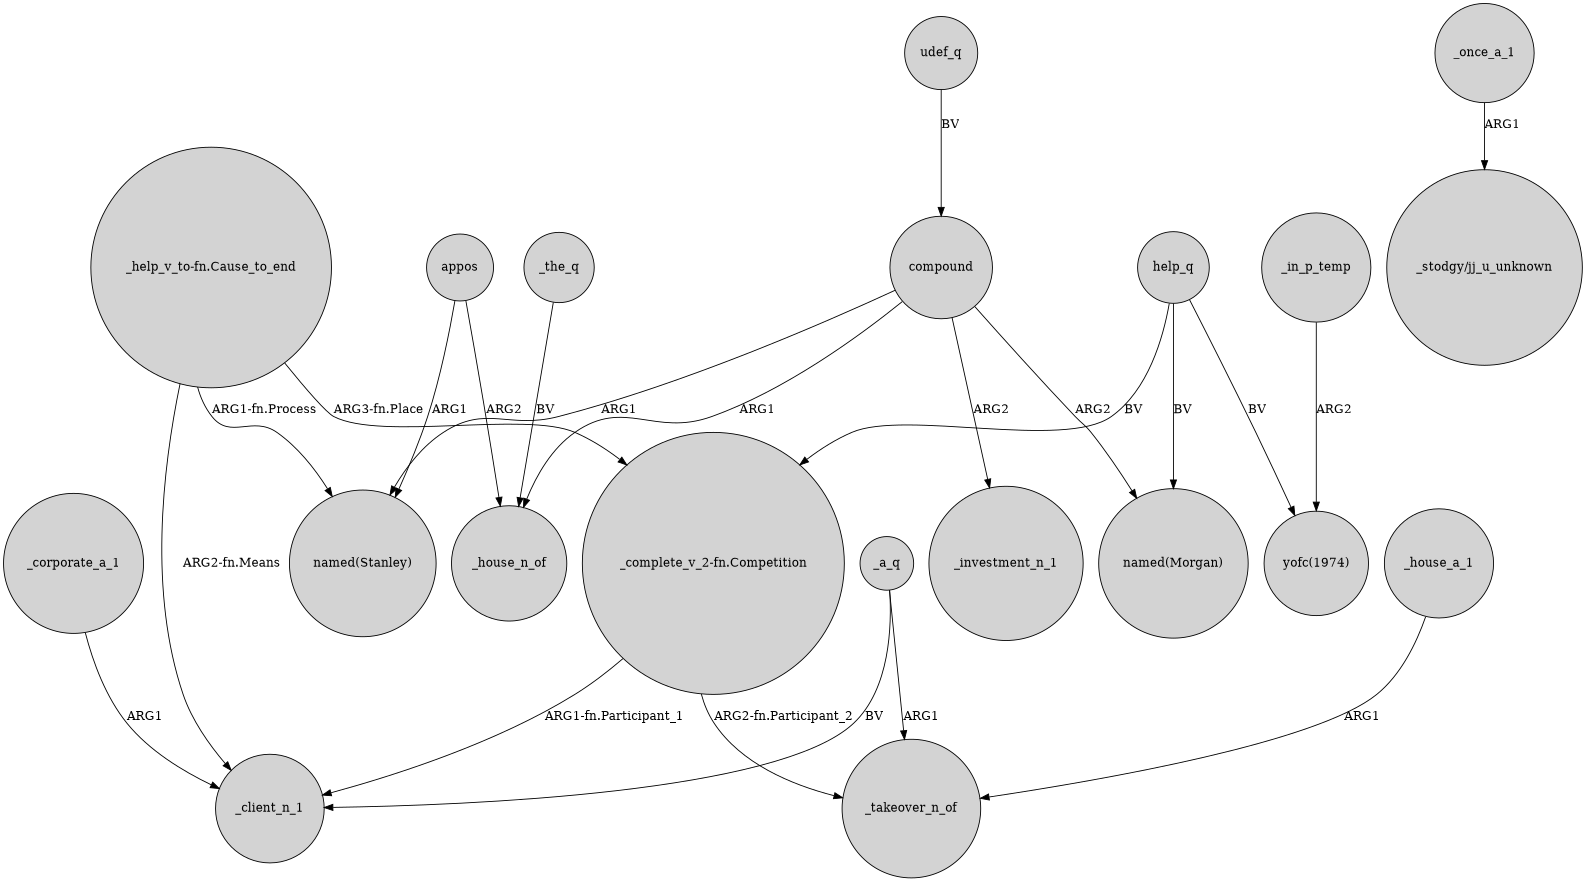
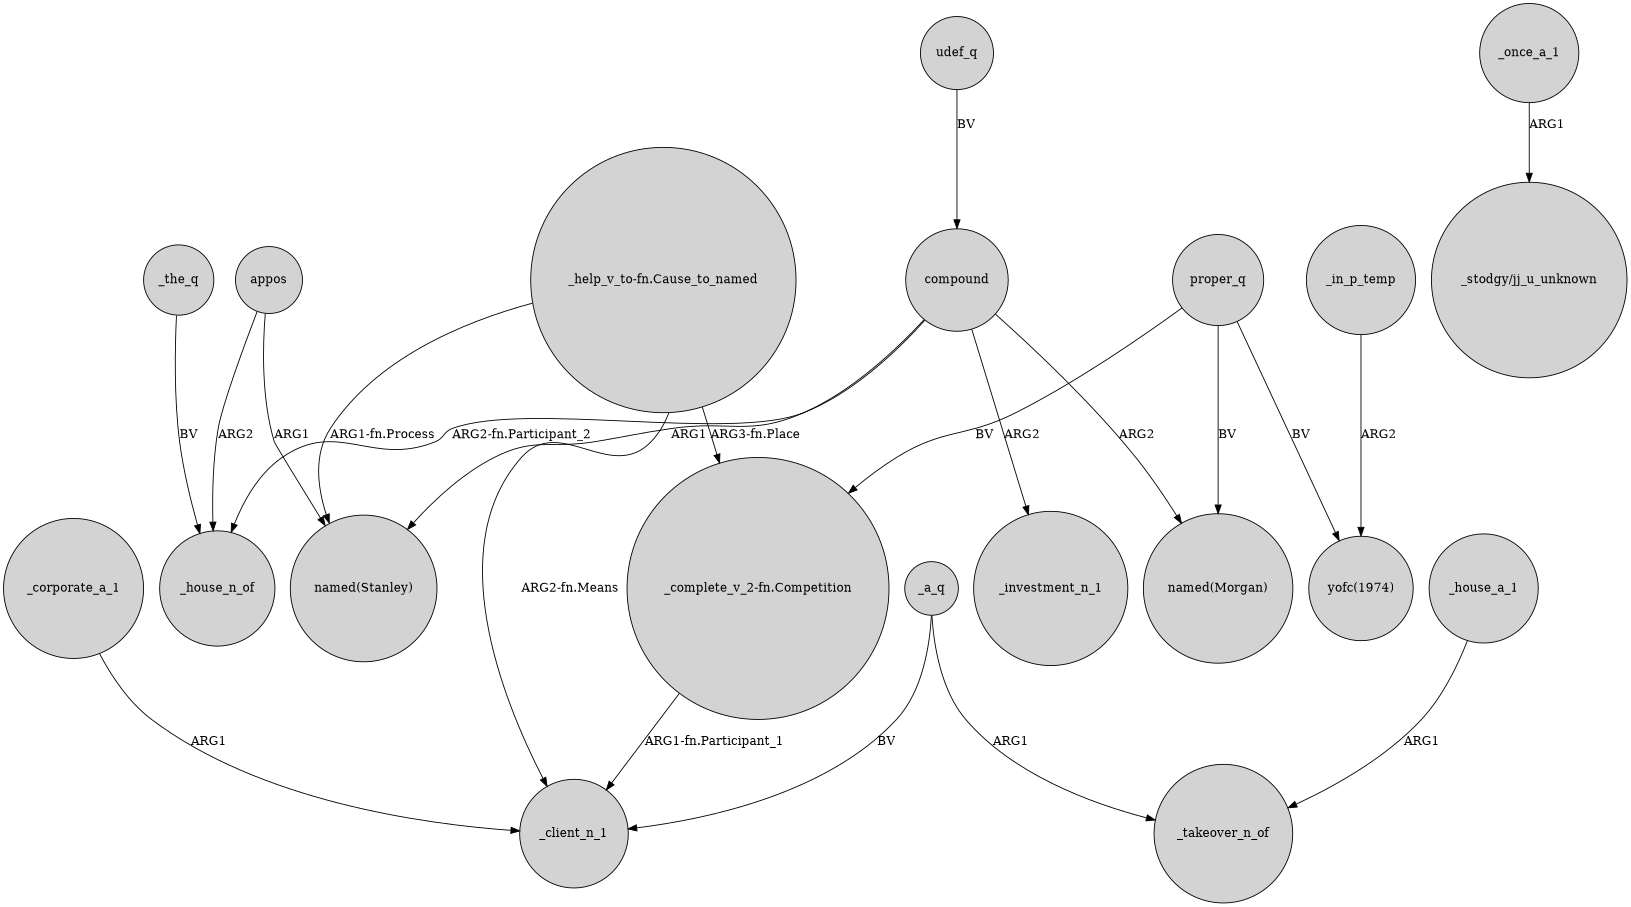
node "_help_v_to-fn.Cause_to_end": label "_help_v_to-fn.Cause_to_end" -> "_help_v_to-fn.Cause_to_named"
node "help_q": label "help_q" -> "proper_q"
edge "compound" -> "_house_n_of": label "ARG1" -> "ARG2-fn.Participant_2"
edge "_complete_v_2-fn.Competition" -> "_takeover_n_of": removed, label "ARG2-fn.Participant_2"
